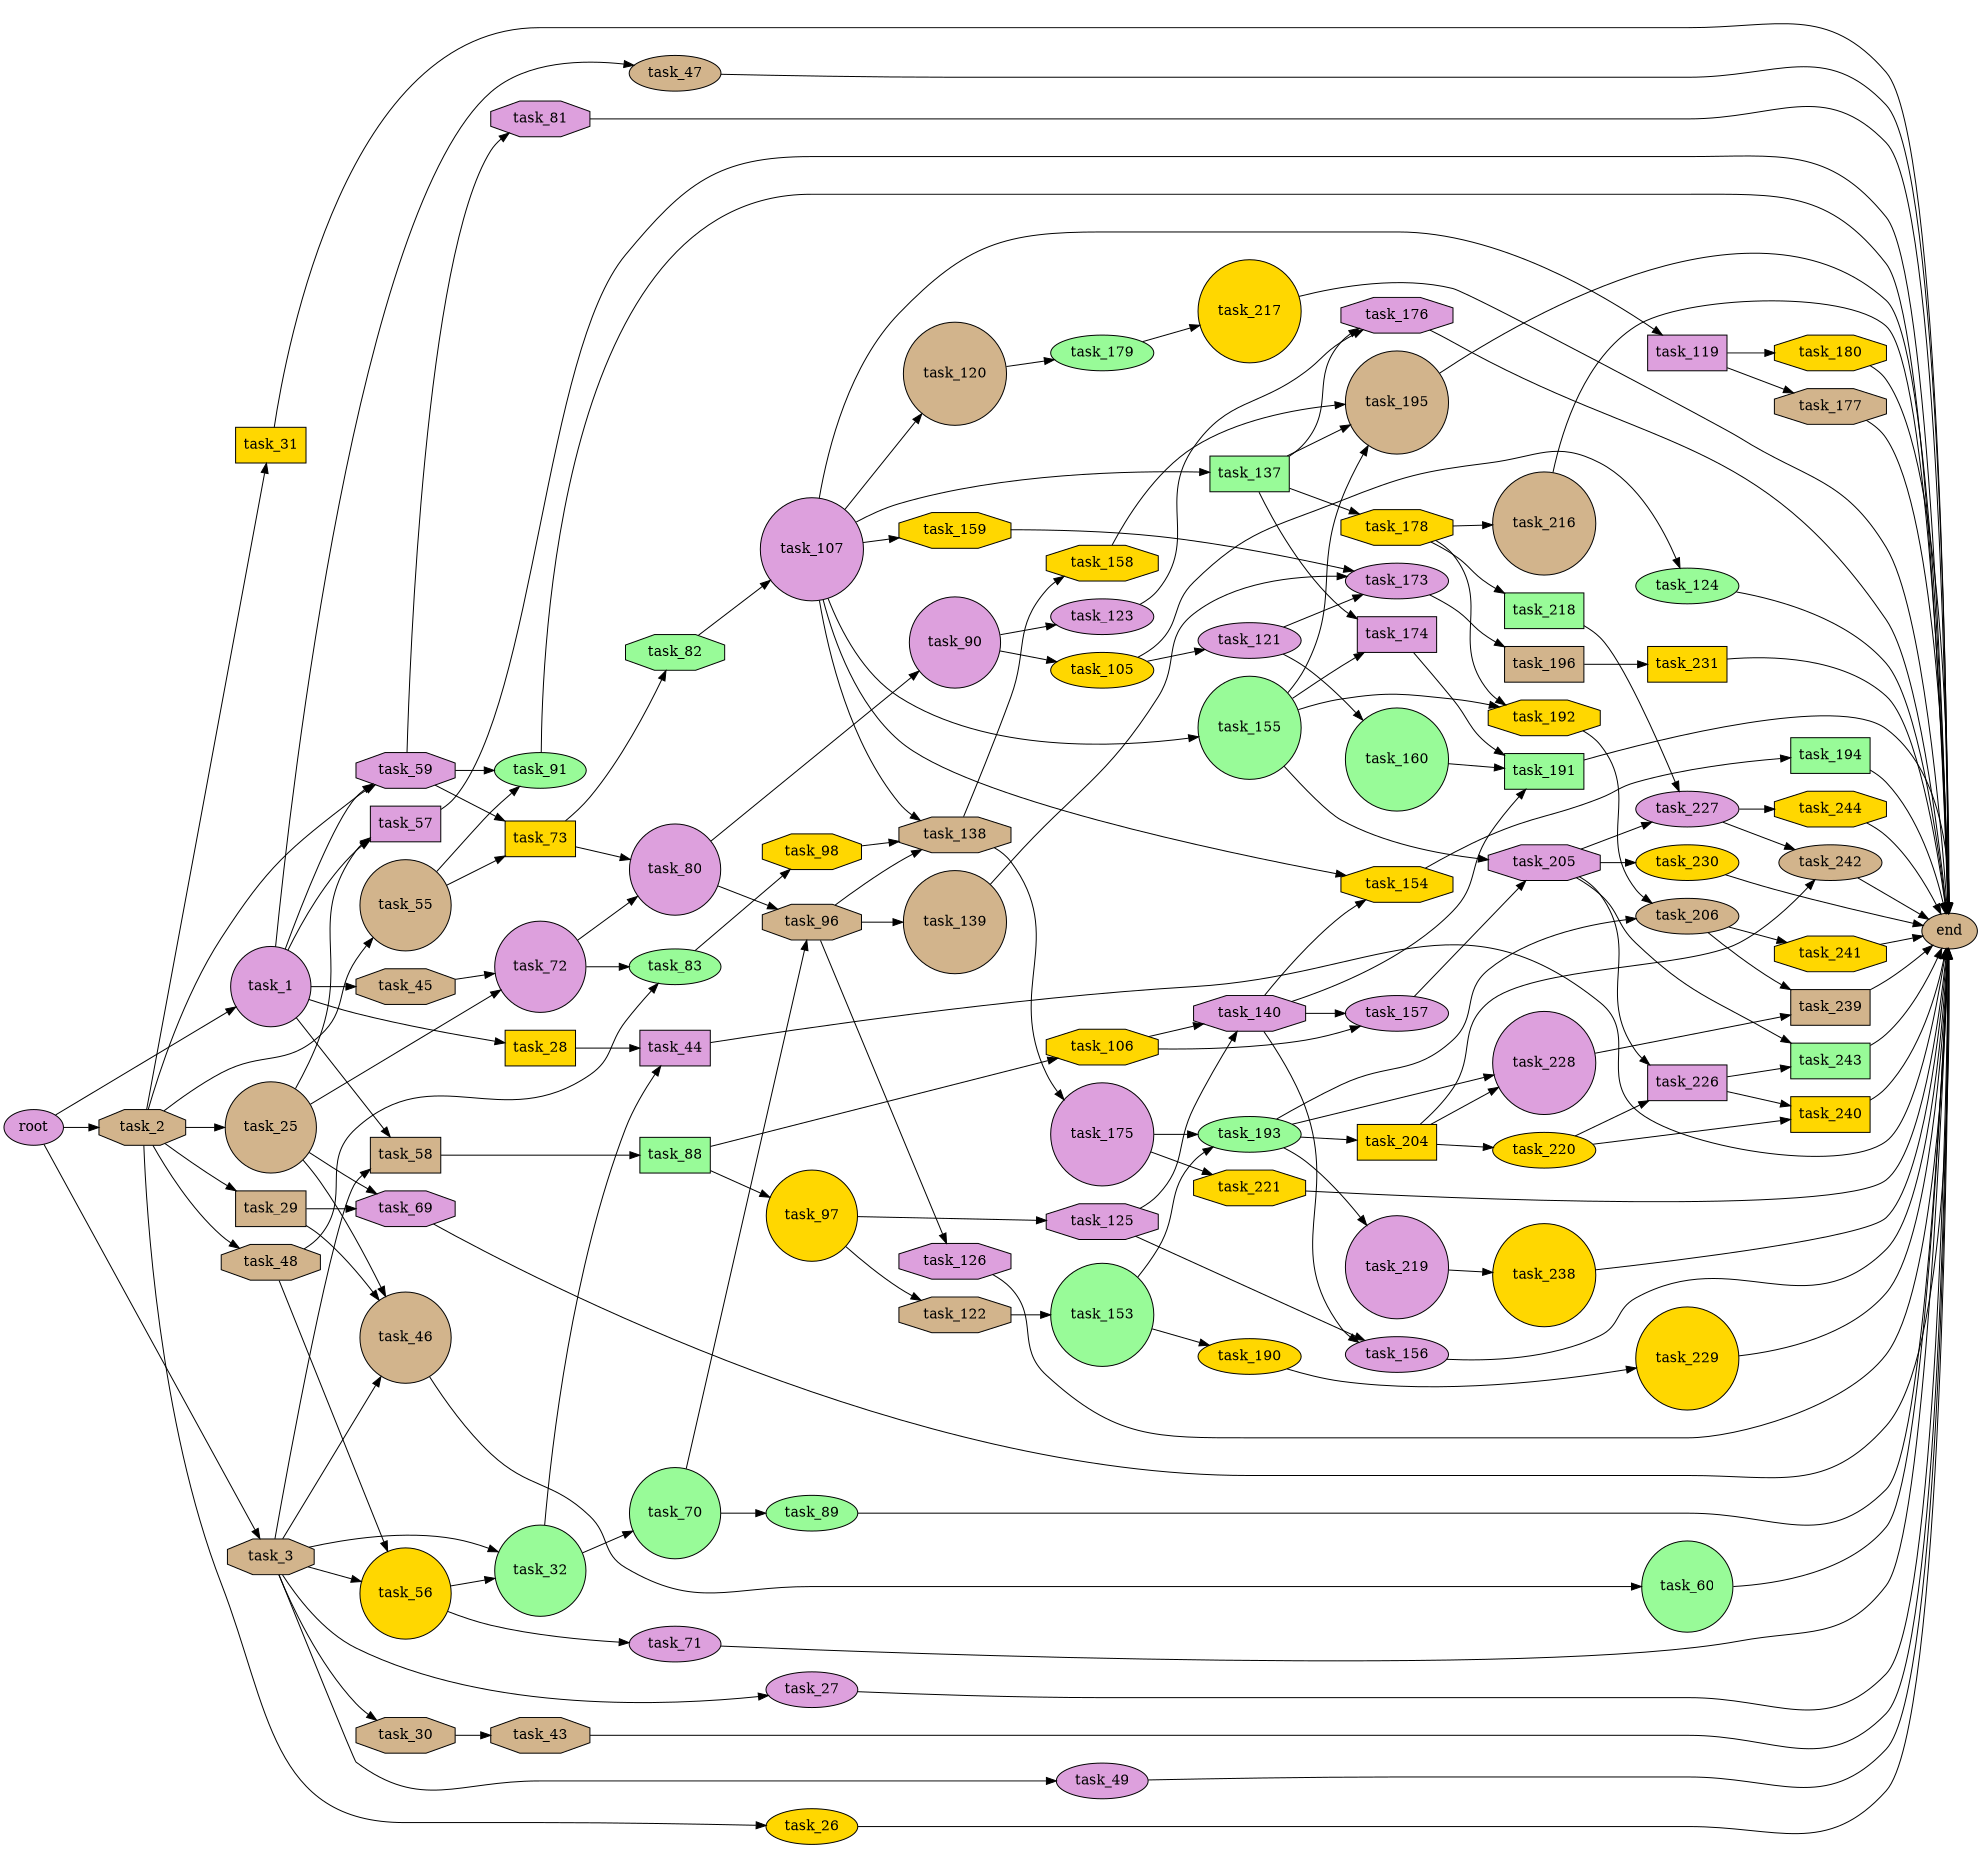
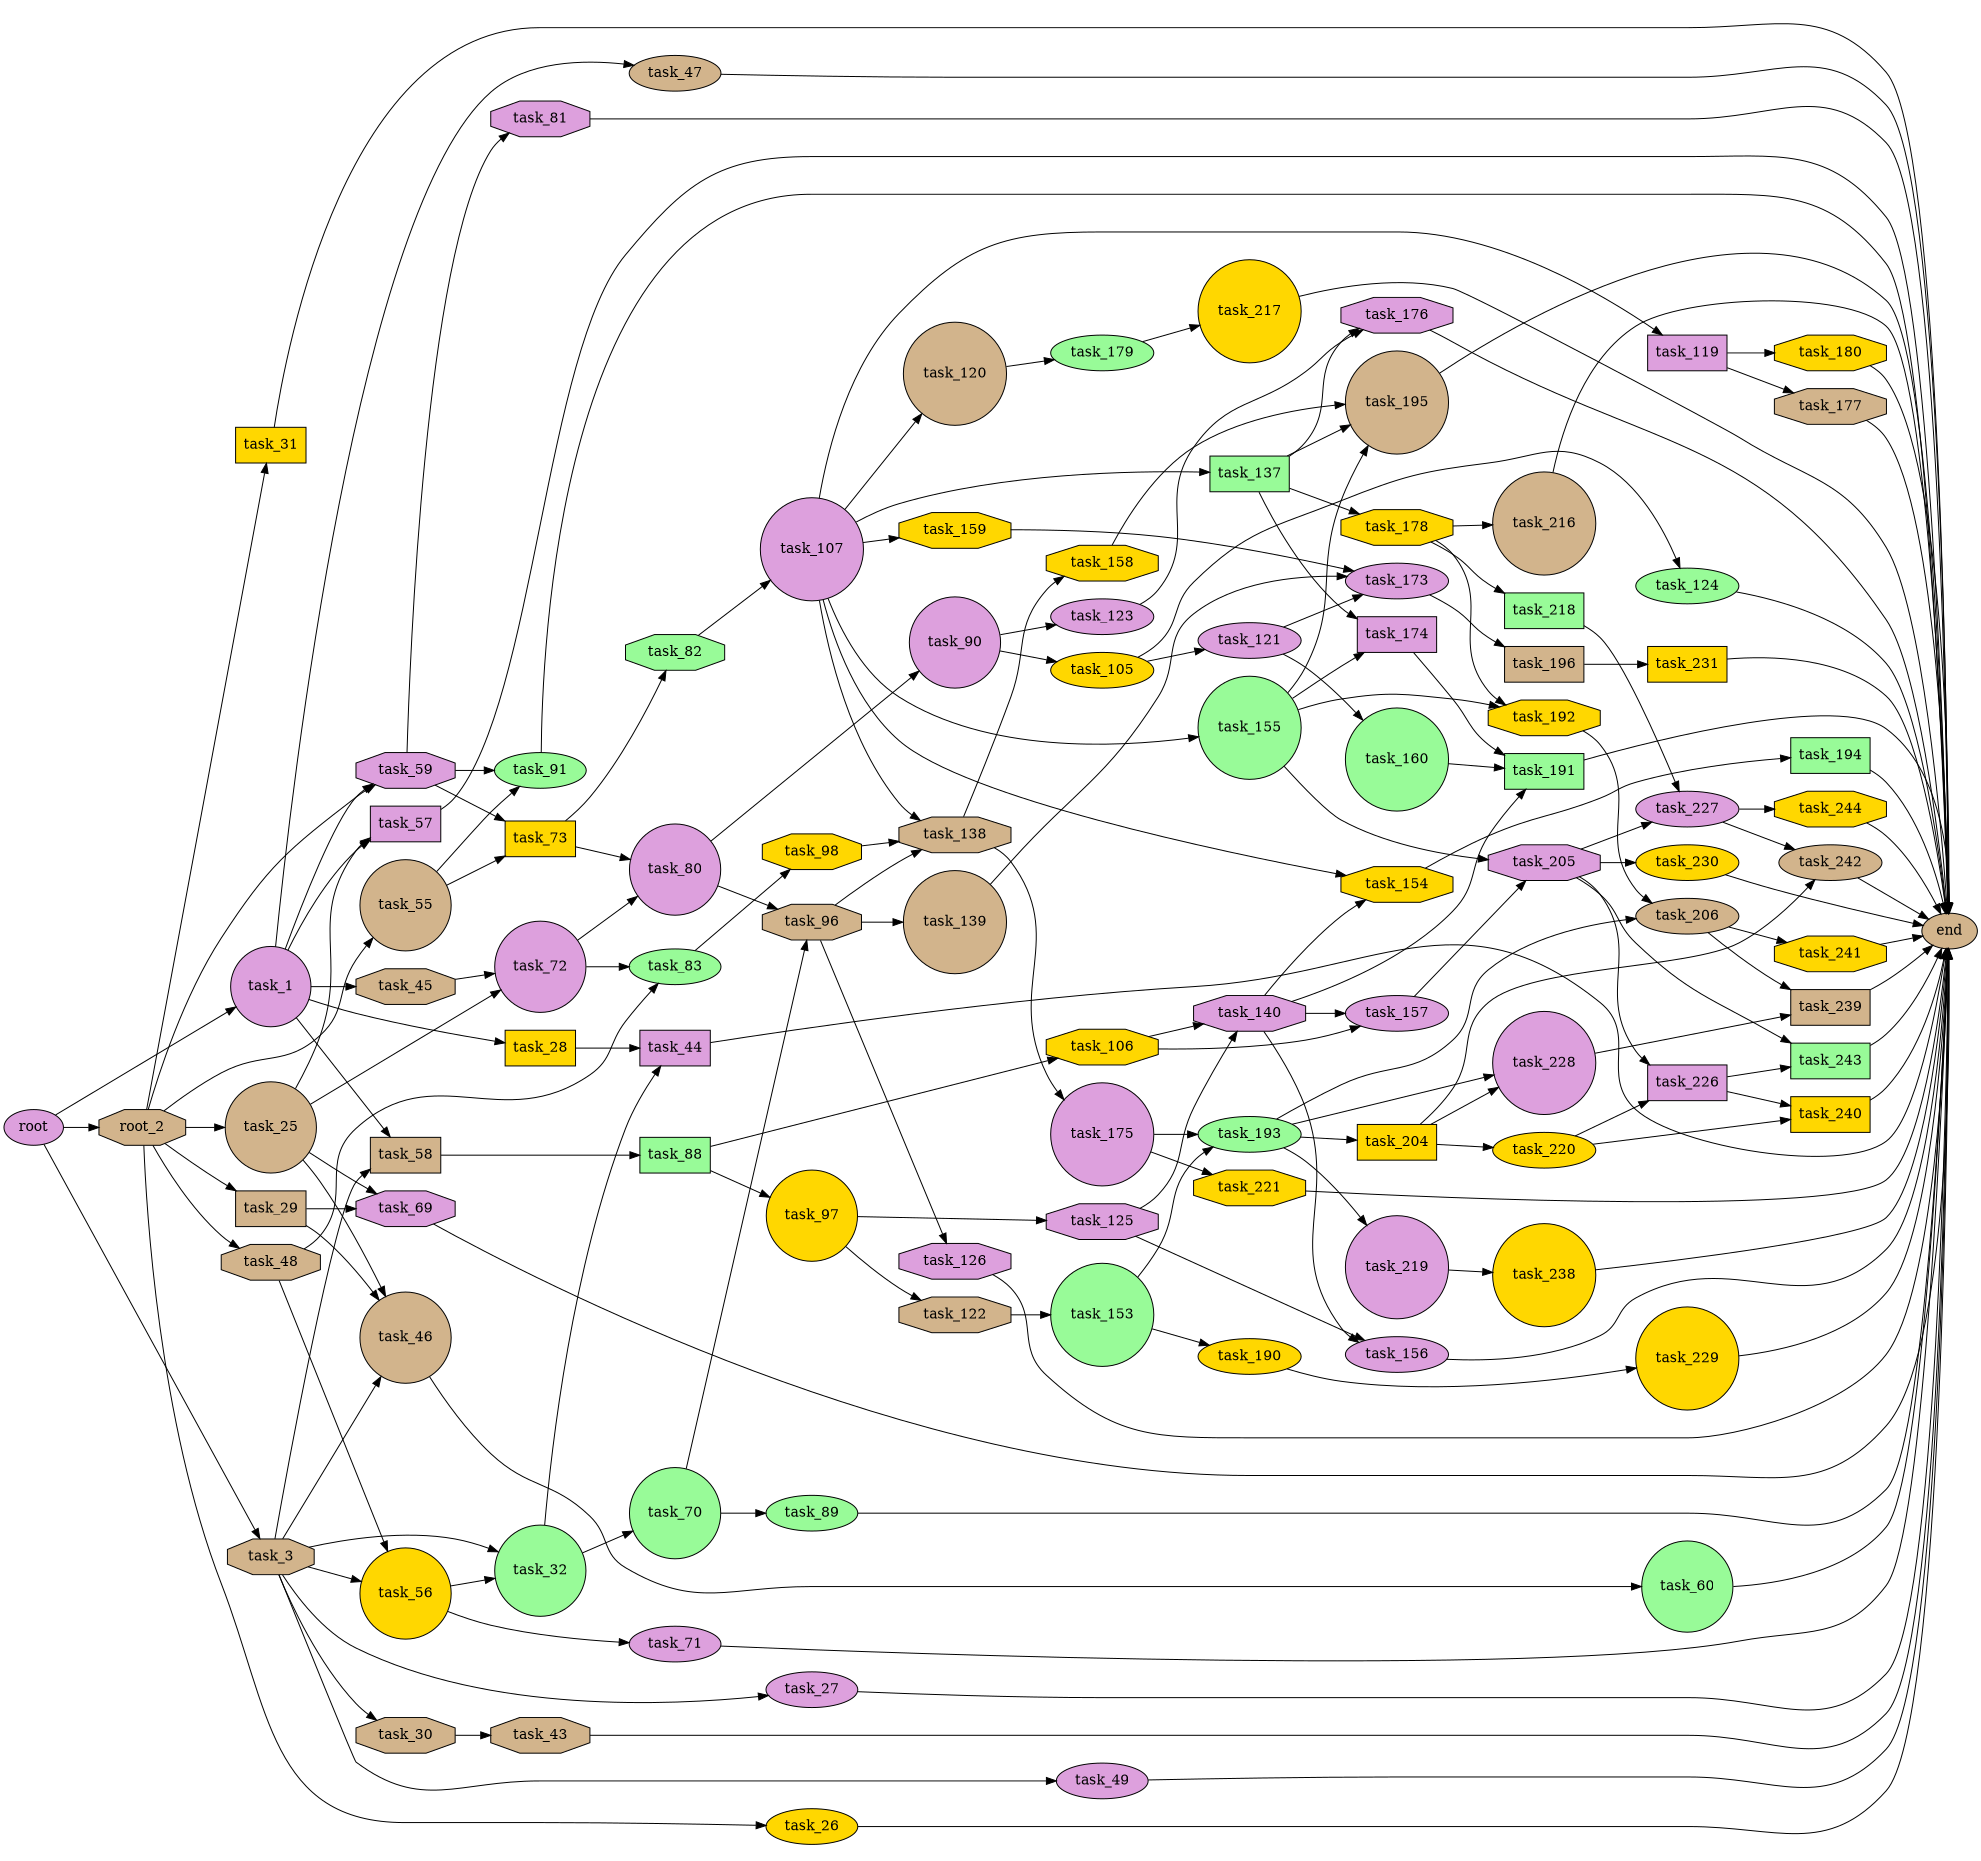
node "task_2": label "task_2" -> "root_2"
